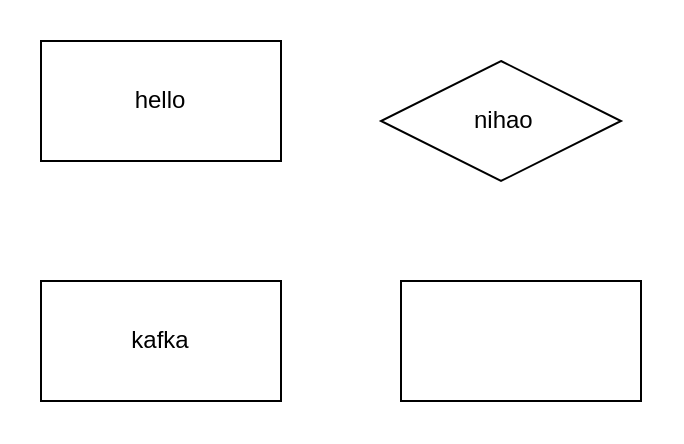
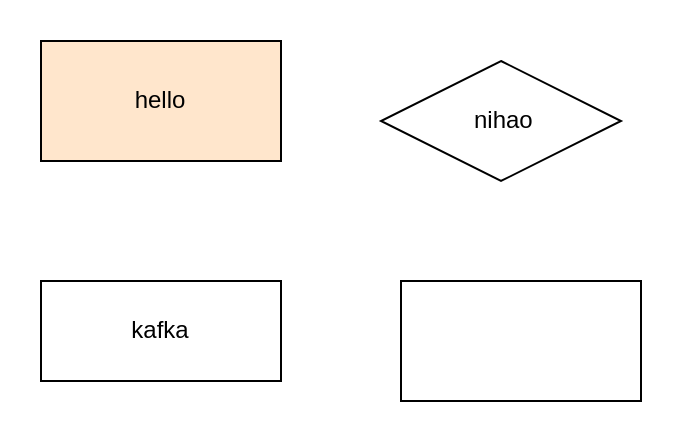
node "hello": fillcolor #ffffff -> #ffe6cc
node "kafka": size 240x120 -> 240x100
